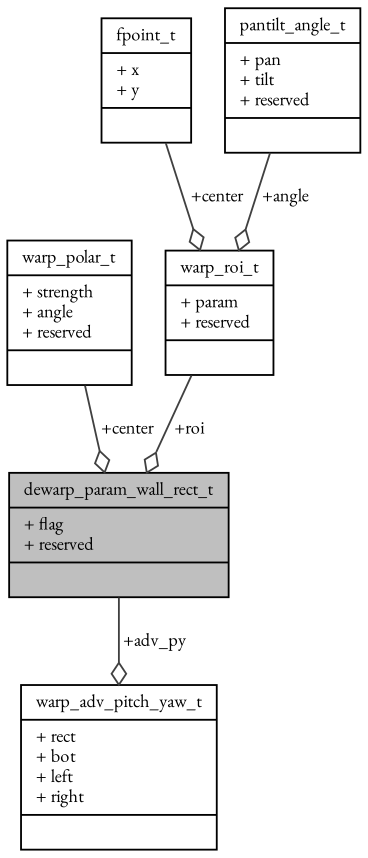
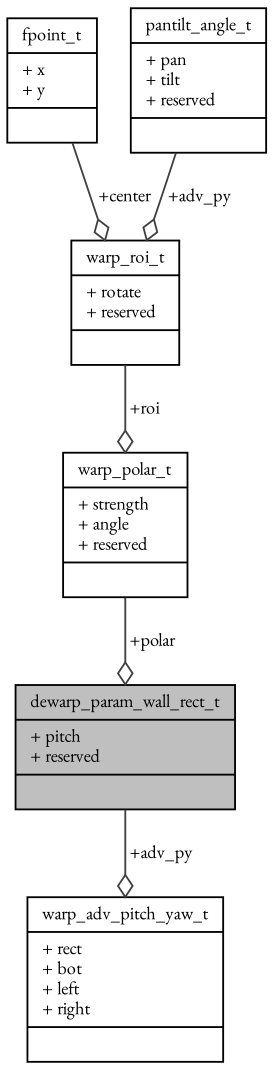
edge "pantilt_angle_t" -> "warp_roi_t": label " +angle" -> " +adv_py"
node "warp_roi_t": text "+ param" -> "+ rotate"
edge "warp_roi_t" -> "dewarp_param_wall_rect_t": now "warp_roi_t" -> "warp_polar_t"
edge "warp_polar_t" -> "dewarp_param_wall_rect_t": label " +center" -> " +polar"
node "dewarp_param_wall_rect_t": text "+ flag" -> "+ pitch"
